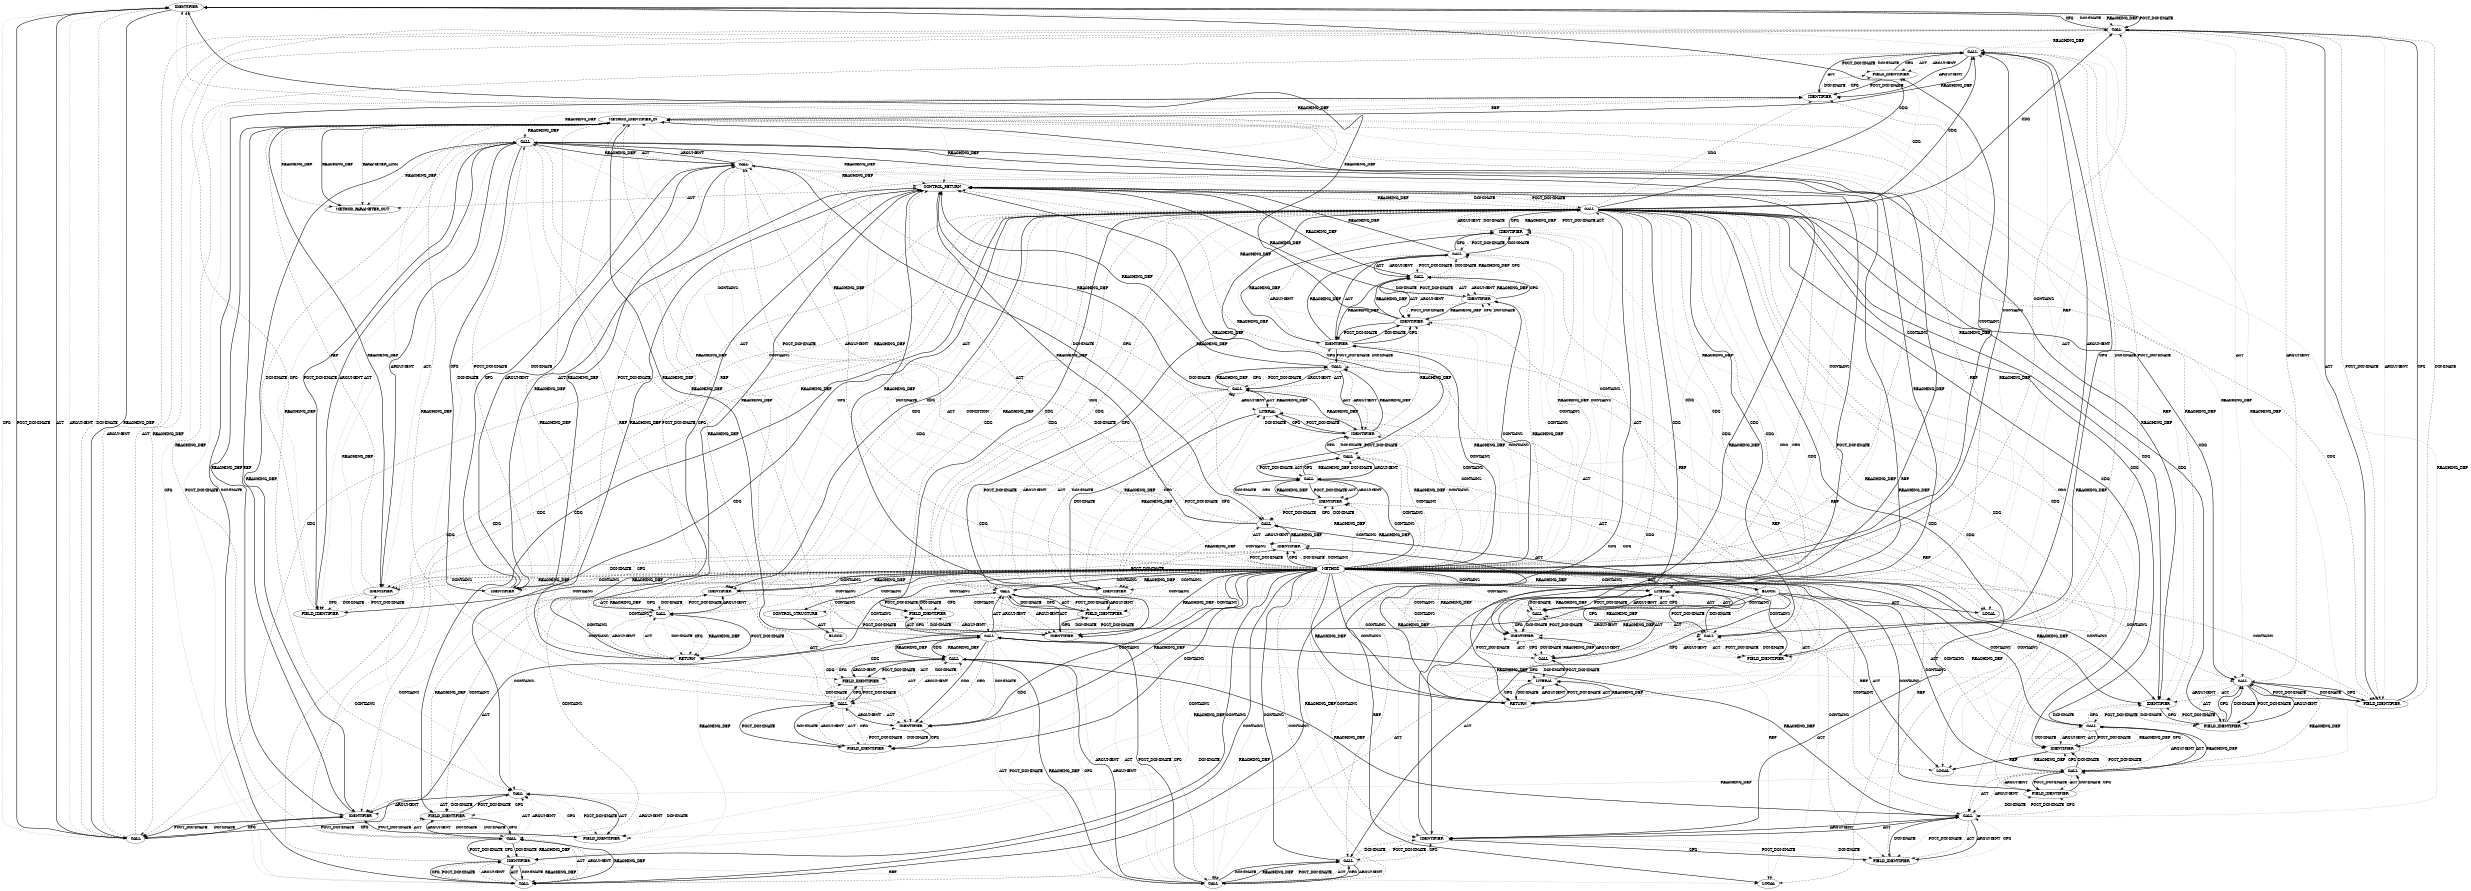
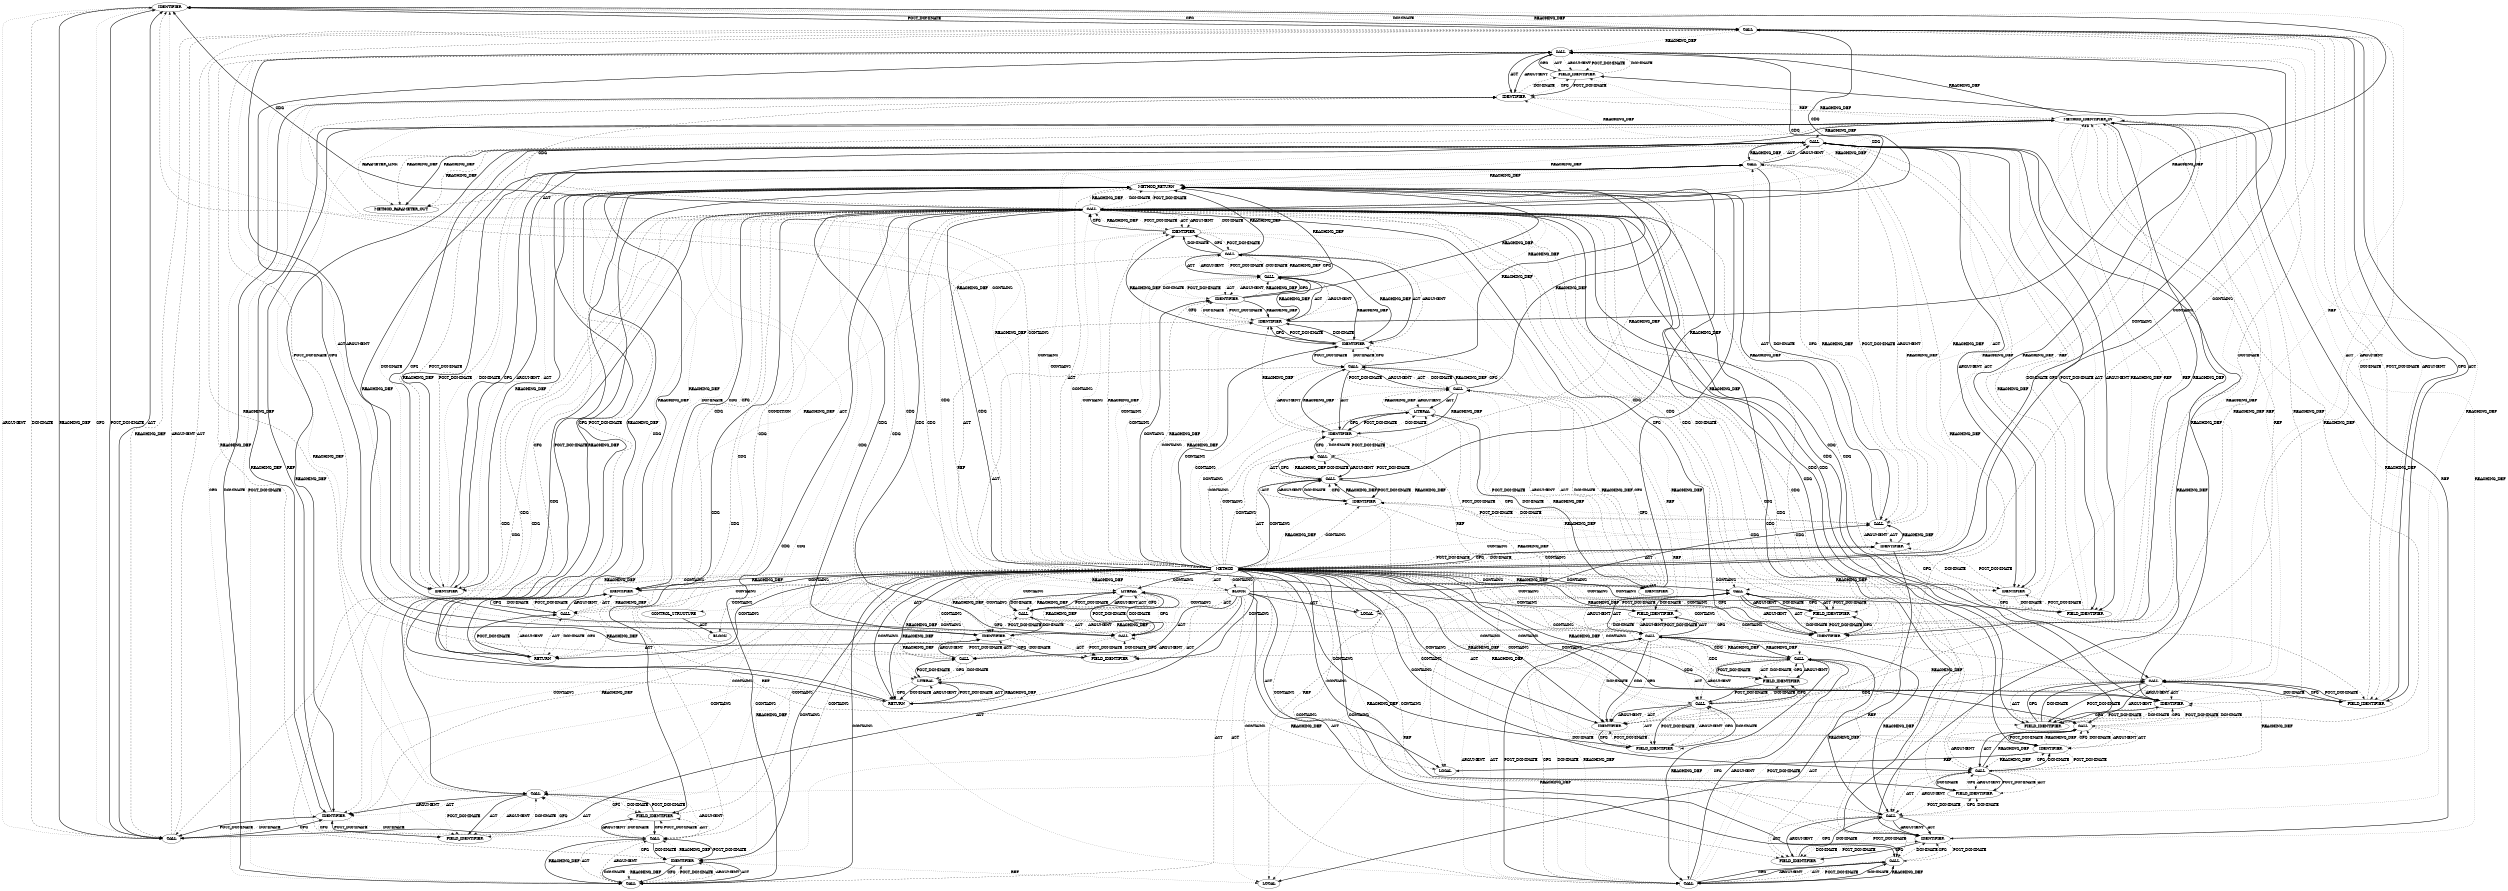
node "CONTROL_RETURN": label "CONTROL_RETURN" -> "METHOD_RETURN"
edge "METHOD" -> "CONTROL_STRUCTURE": removed, label "CONTAINS"
